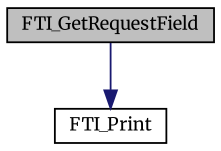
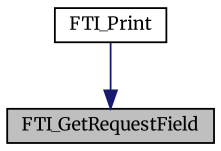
edge "FTI_GetRequestField" -> "FTI_Print": reversed
